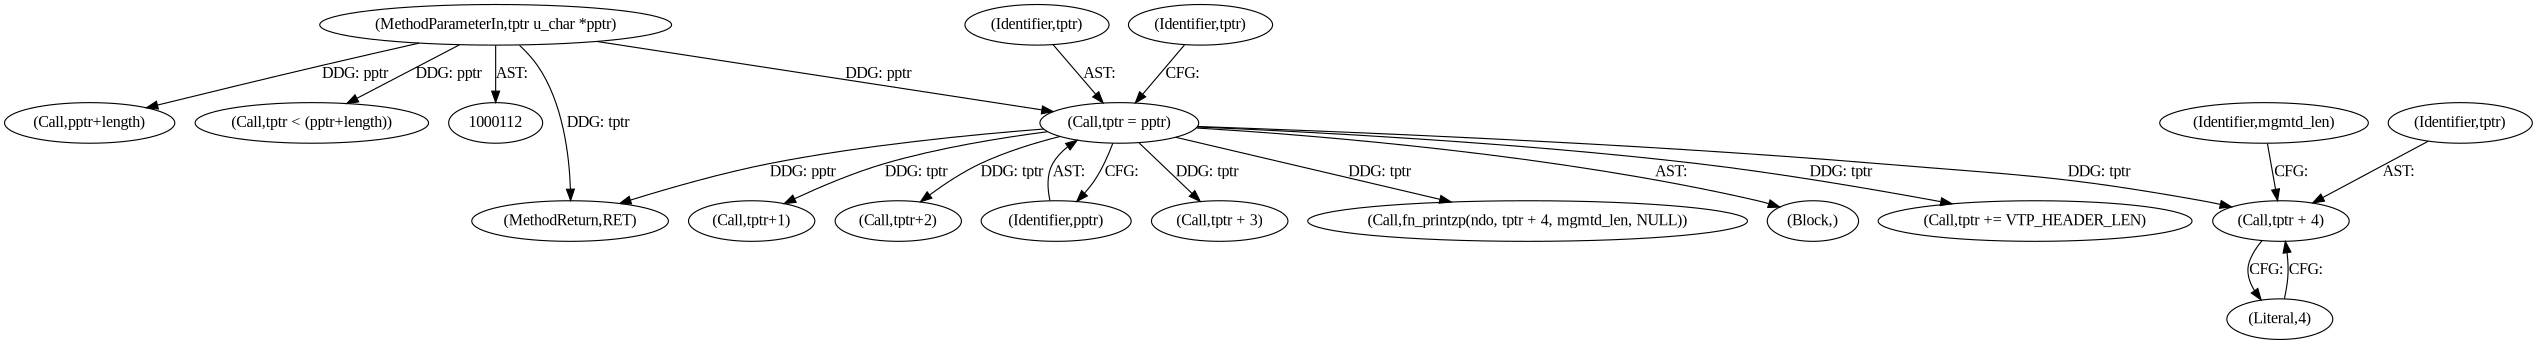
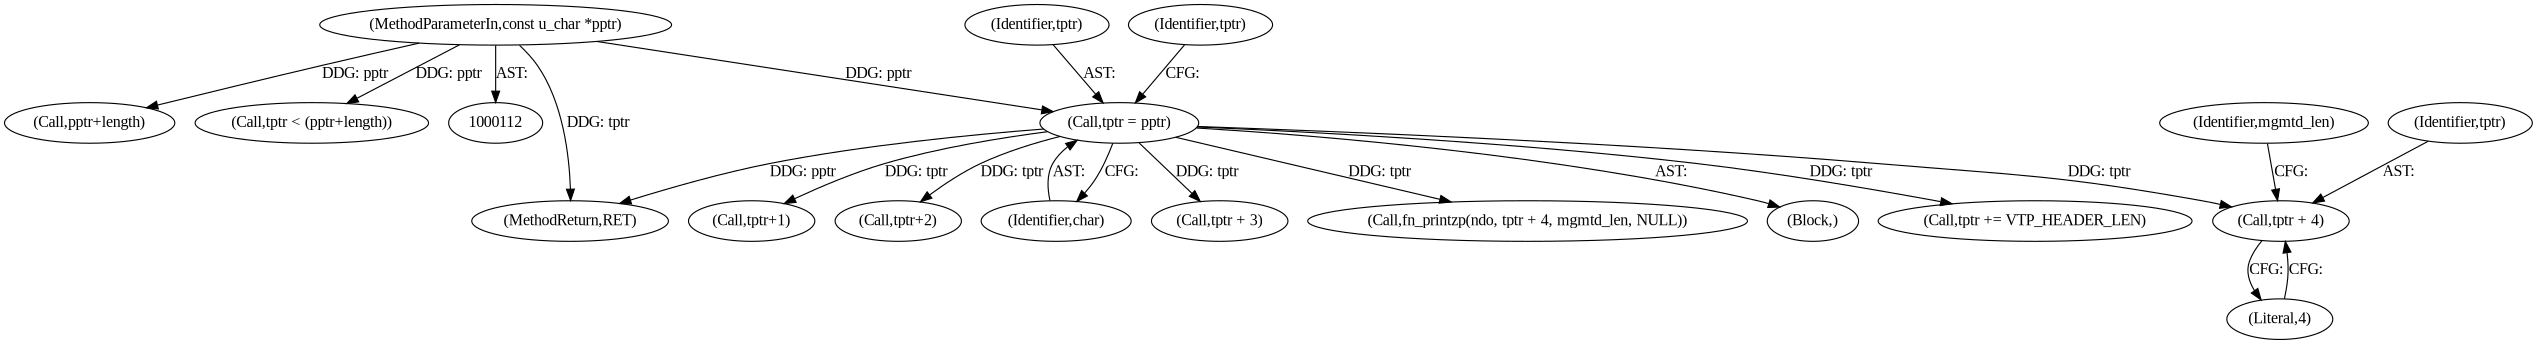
node "(MethodParameterIn,tptr u_char *pptr)": label "(MethodParameterIn,tptr u_char *pptr)" -> "(MethodParameterIn,const u_char *pptr)"
node "(Identifier,pptr)": label "(Identifier,pptr)" -> "(Identifier,char)"
